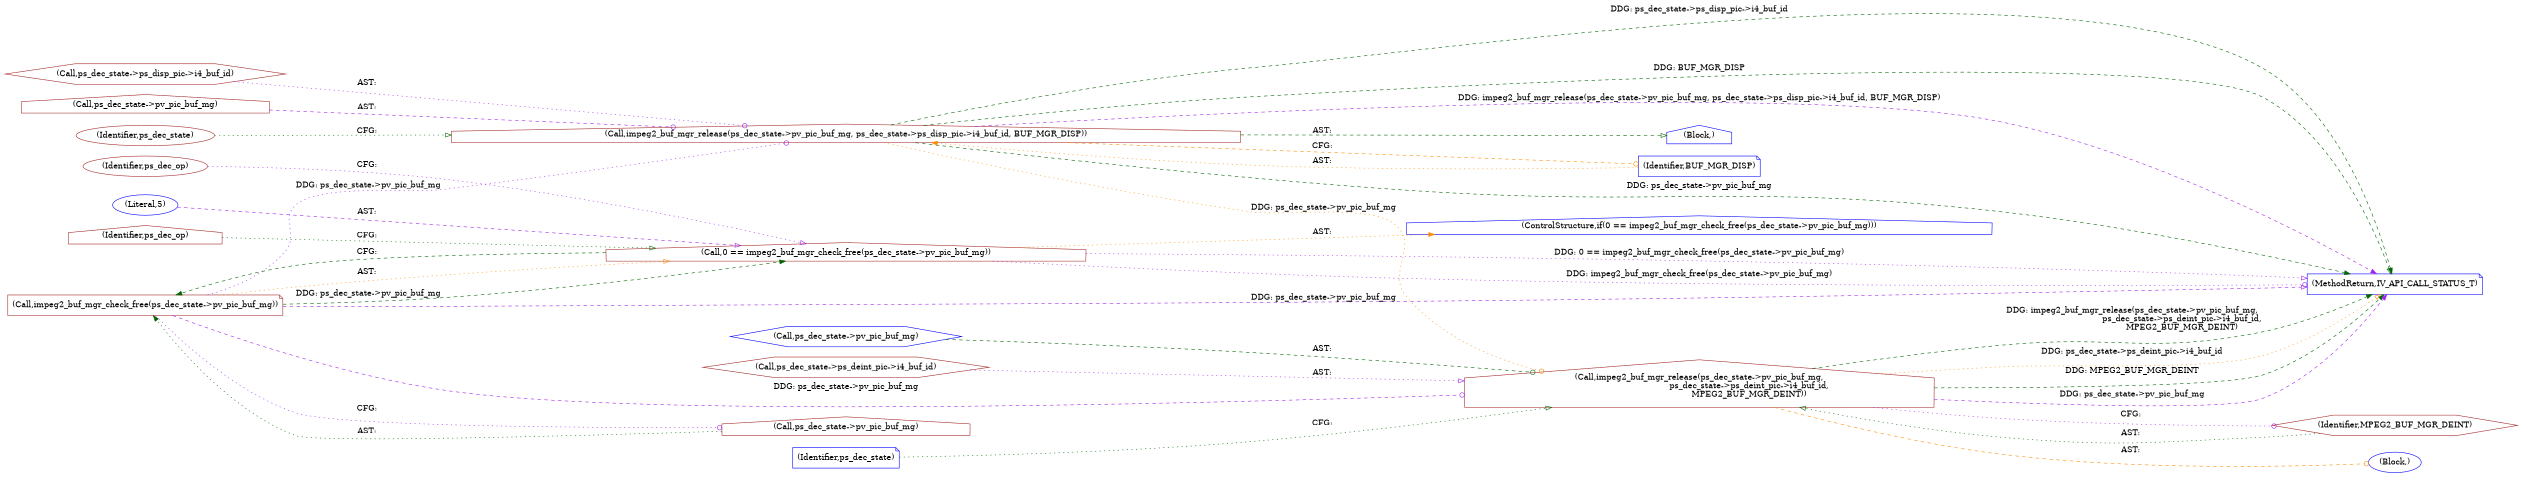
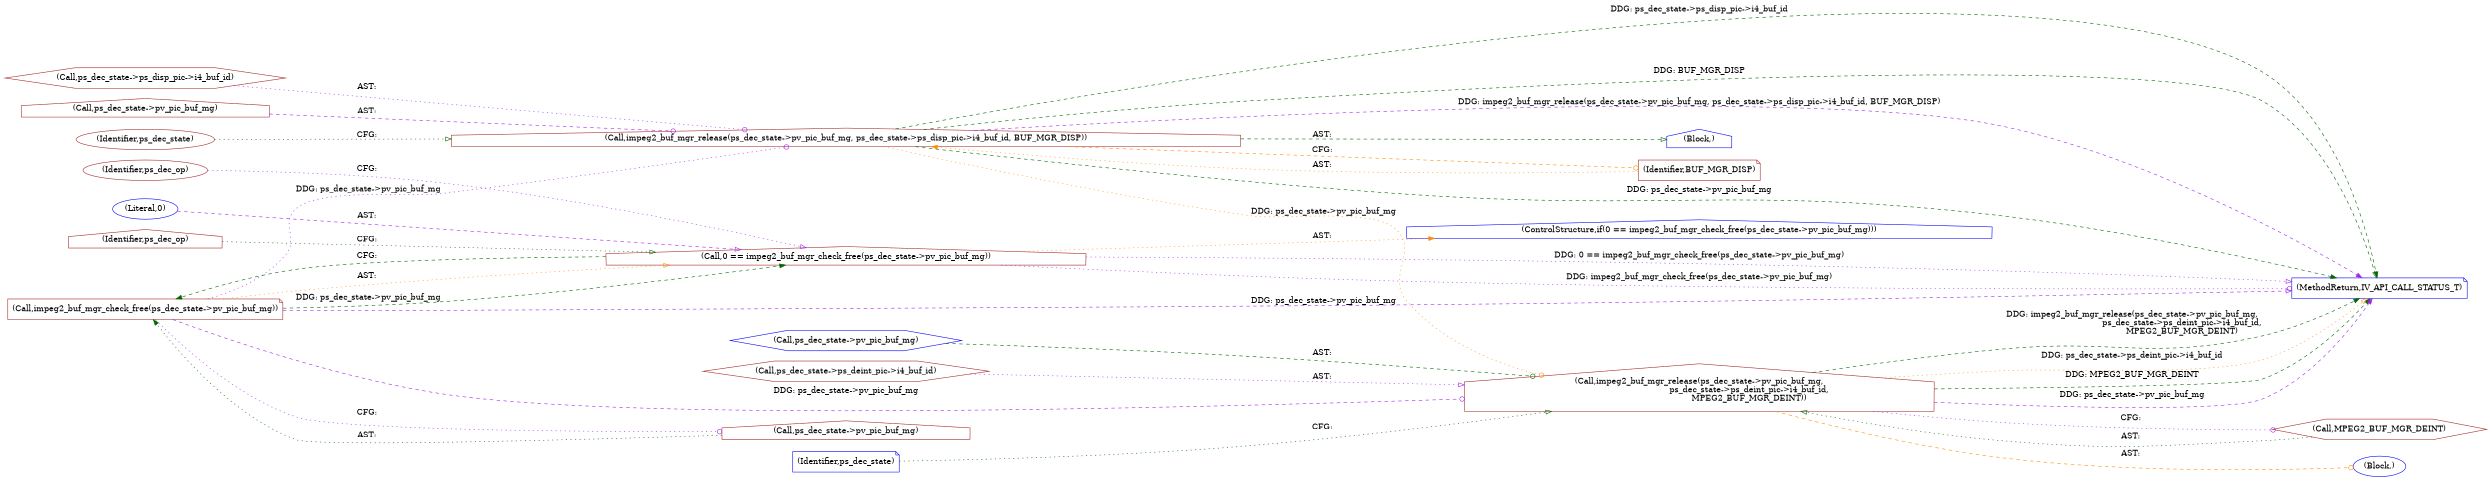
node "(Identifier,BUF_MGR_DISP)": color blue -> brown
node "(Literal,5)": label "(Literal,5)" -> "(Literal,0)"
node "(Identifier,MPEG2_BUF_MGR_DEINT)": label "(Identifier,MPEG2_BUF_MGR_DEINT)" -> "(Call,MPEG2_BUF_MGR_DEINT)"
